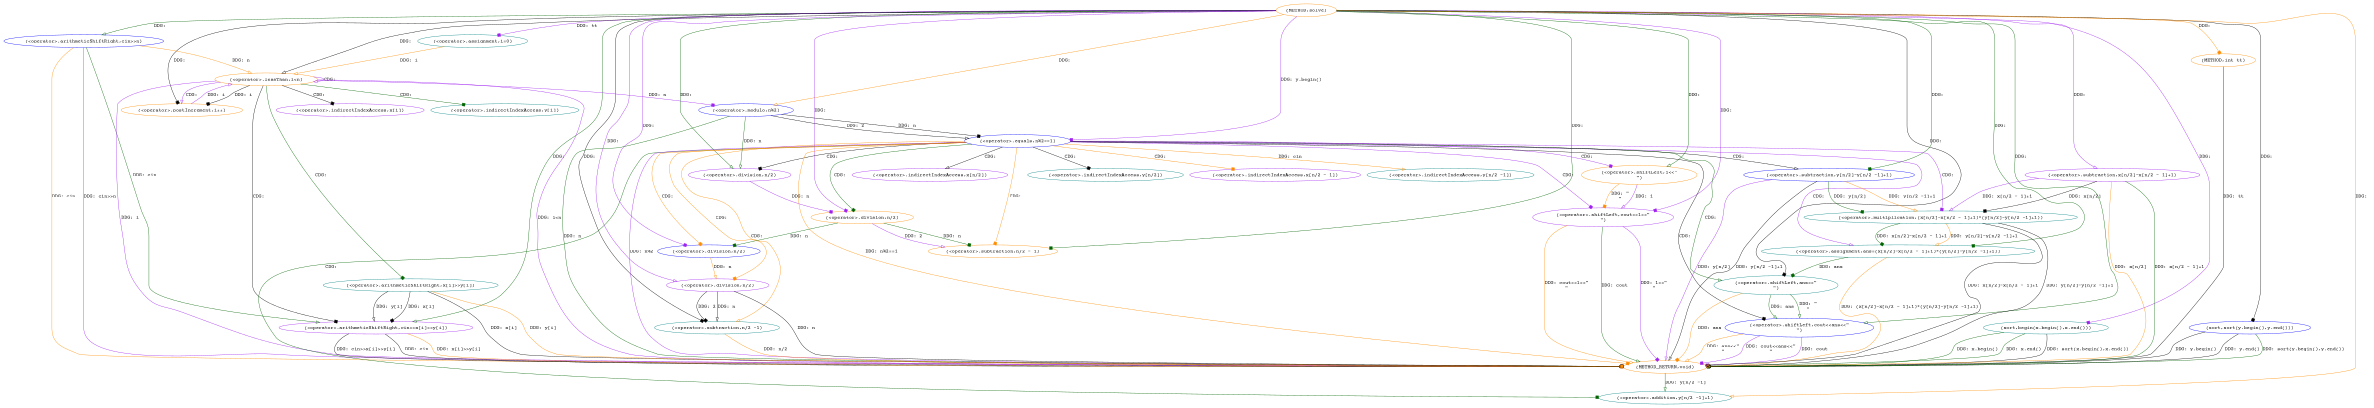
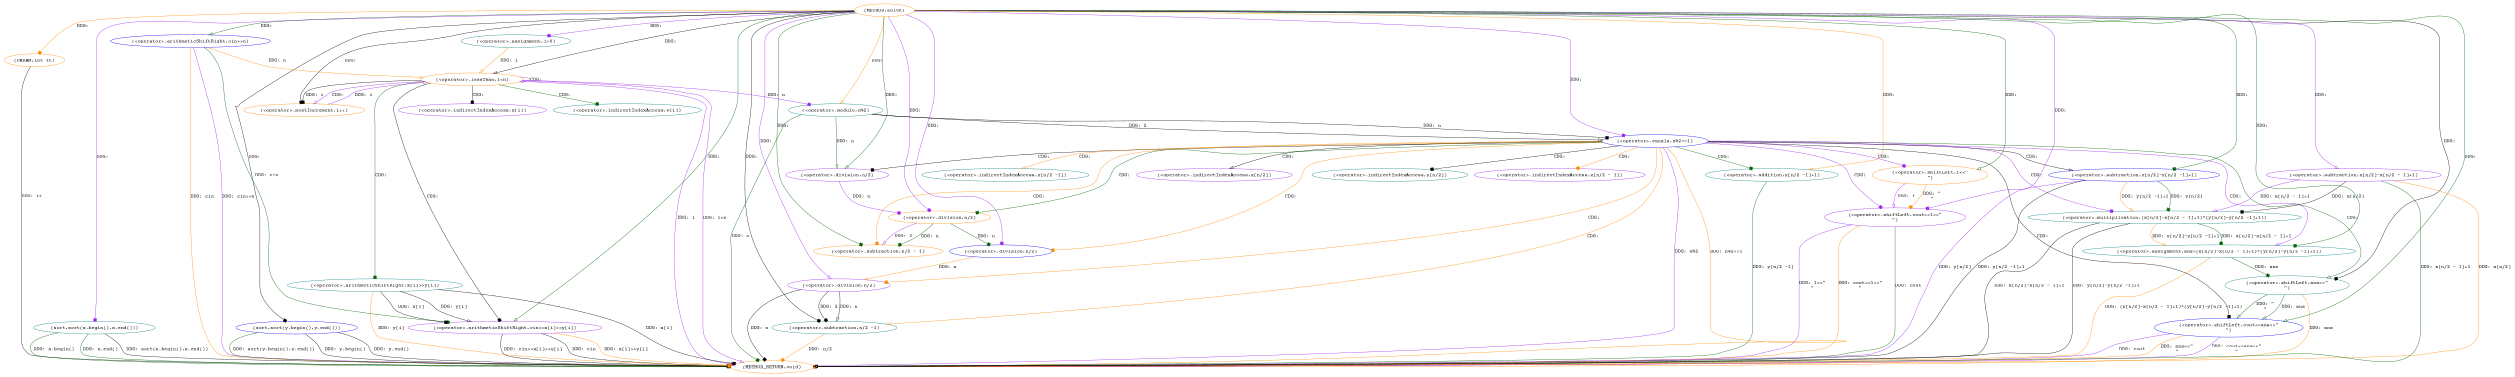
edge "(METHOD,solve)" -> "(<operator>.assignment,i=0)": label "DDG: tt" -> "DDG: "
node "(METHOD,int tt)": label "(METHOD,int tt)" -> "(PARAM,int tt)"
edge "(METHOD,solve)" -> "(<operator>.equals,n%2==1)": label "DDG: y.begin()" -> "DDG: "
node "(<operator>.modulo,n%2)": color blue -> teal
edge "(<operator>.equals,n%2==1)" -> "(<operator>.indirectIndexAccess,y[n/2 -1])": label "DDG: cin" -> "CDG: "
edge "(<operator>.arithmeticShiftRight,cin>>n)" -> "(<operator>.arithmeticShiftRight,cin>>x[i]>>y[i])": arrowhead onormal -> box
node "(sort,begin(x.begin(),x.end()))": label "(sort,begin(x.begin(),x.end()))" -> "(sort,sort(x.begin(),x.end()))"
edge "(METHOD_RETURN,void)" -> "(<operator>.addition,y[n/2 -1]+1)": reversed
